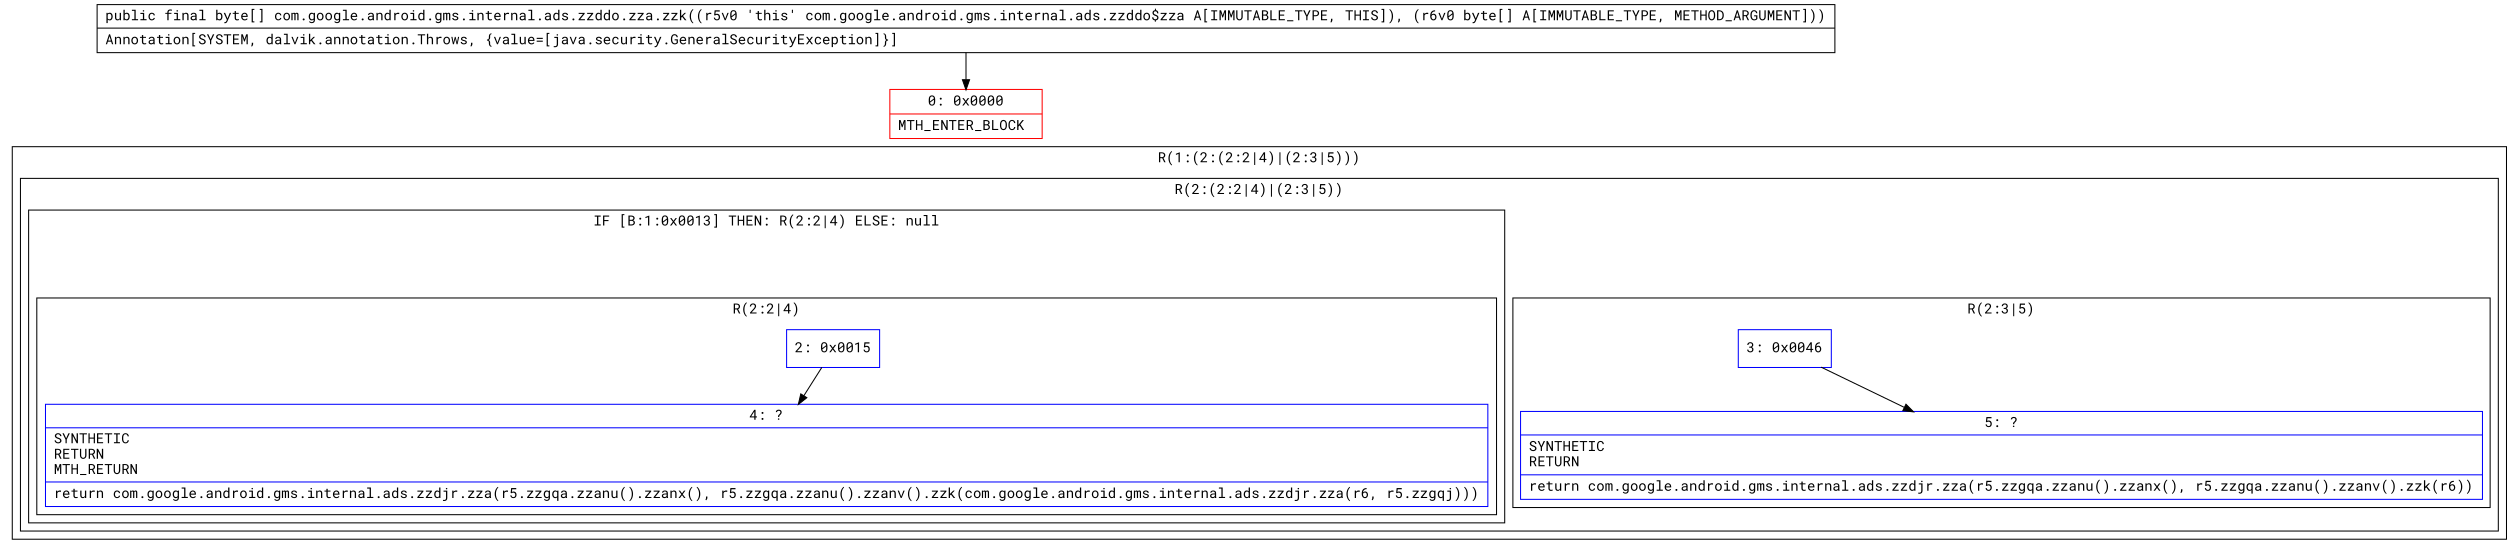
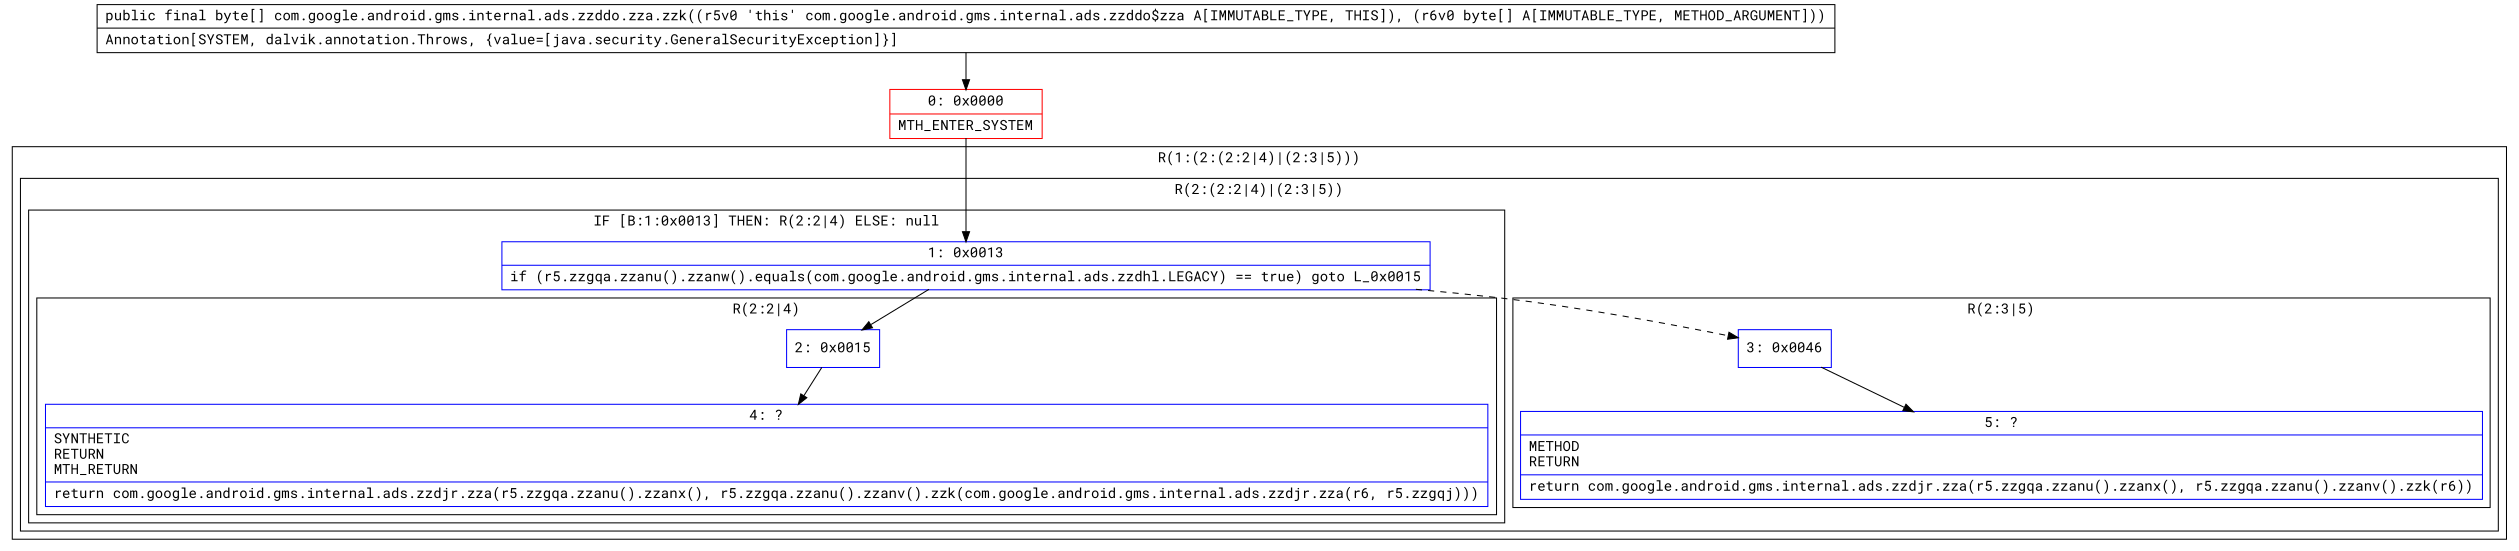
node "0: 0x0000": text "MTH_ENTER_BLOCK" -> "MTH_ENTER_SYSTEM"
node "1: 0x0013": added
node "5: ?": text "SYNTHETIC" -> "METHOD"
